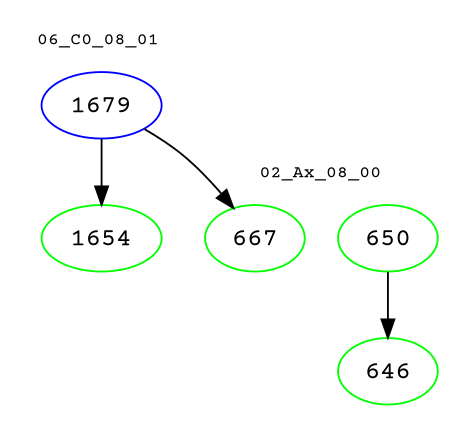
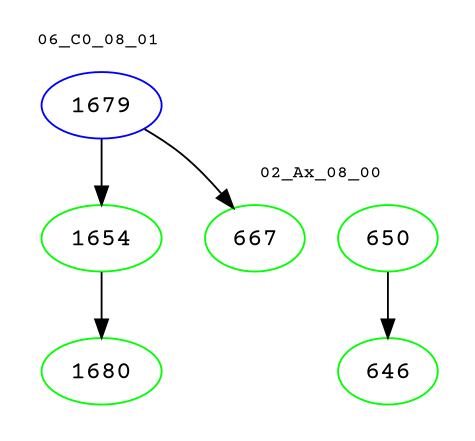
node "1680": added
